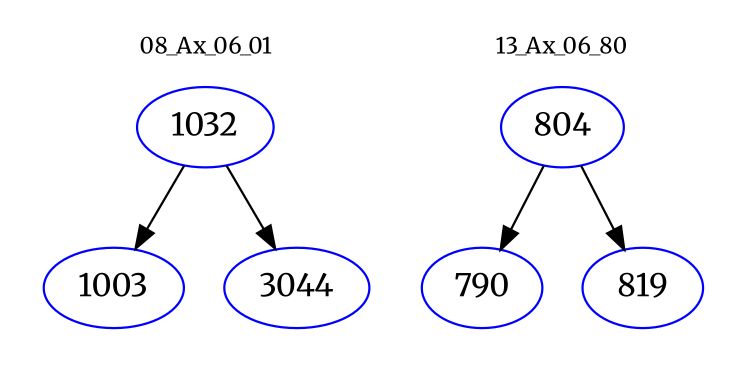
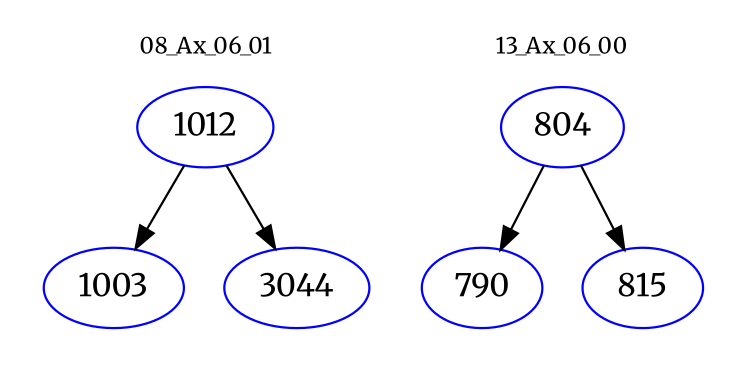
cluster "13_Ax_06_80": label "13_Ax_06_80" -> "13_Ax_06_00"
node "1032": label "1032" -> "1012"
node "819": label "819" -> "815"
